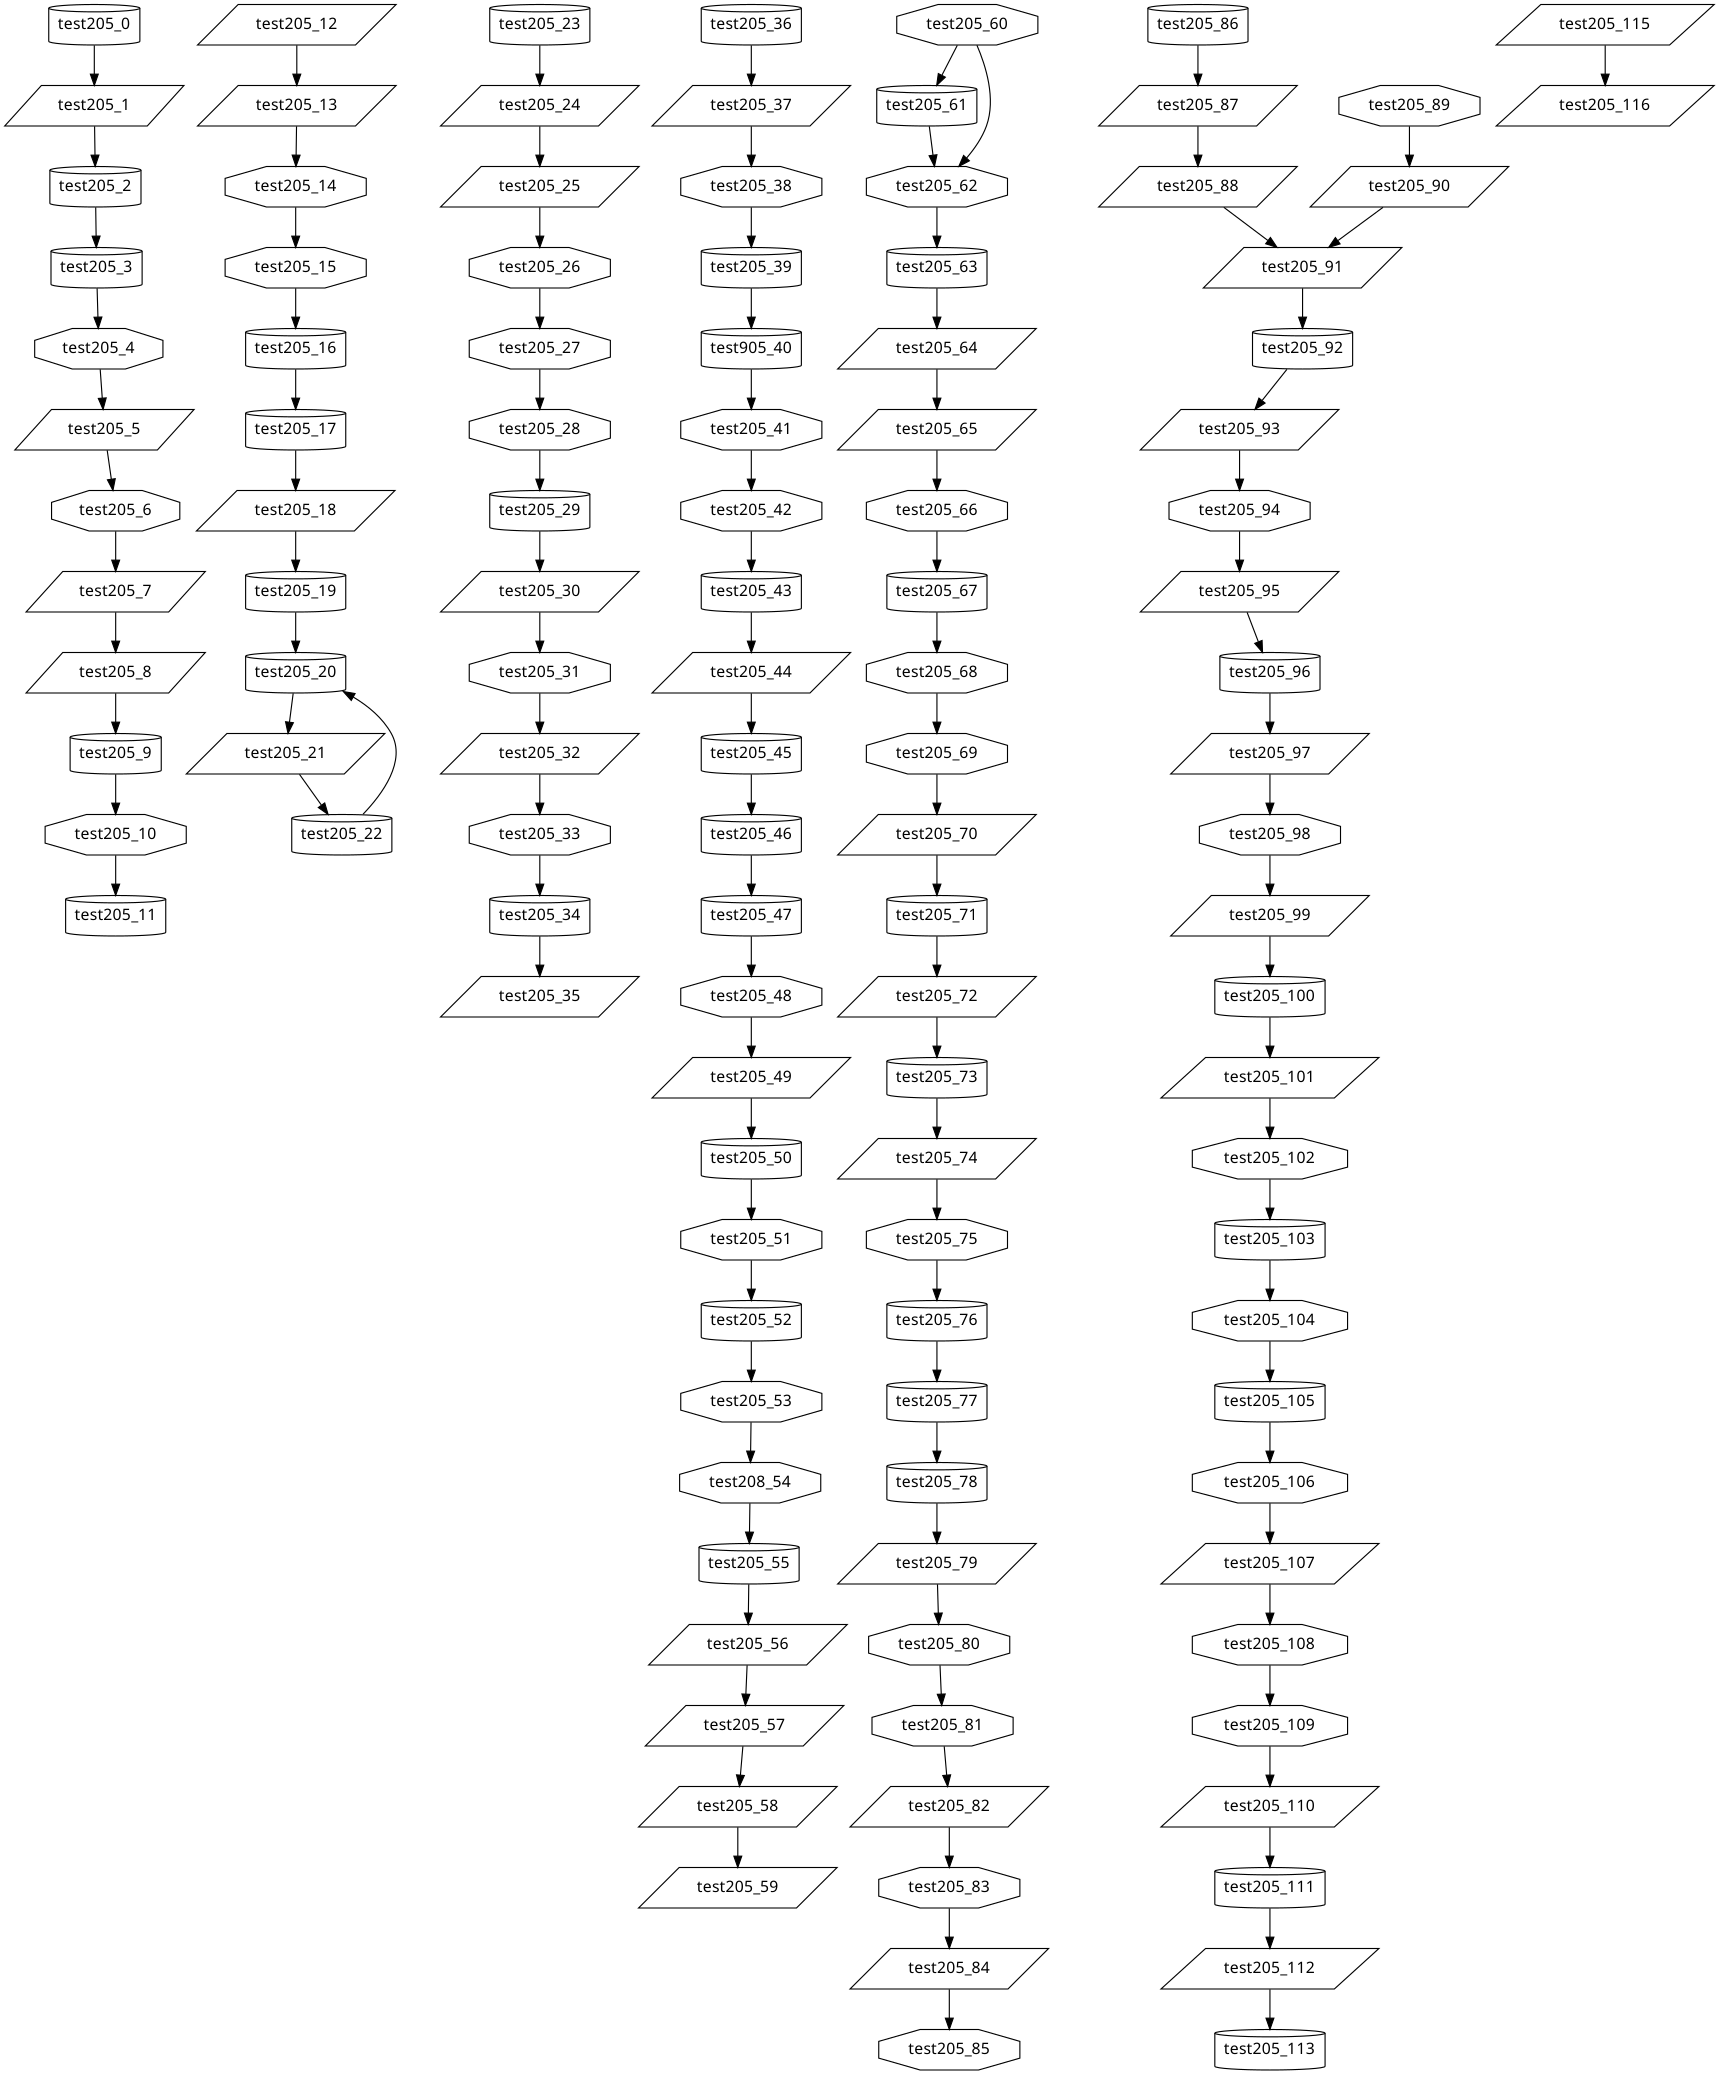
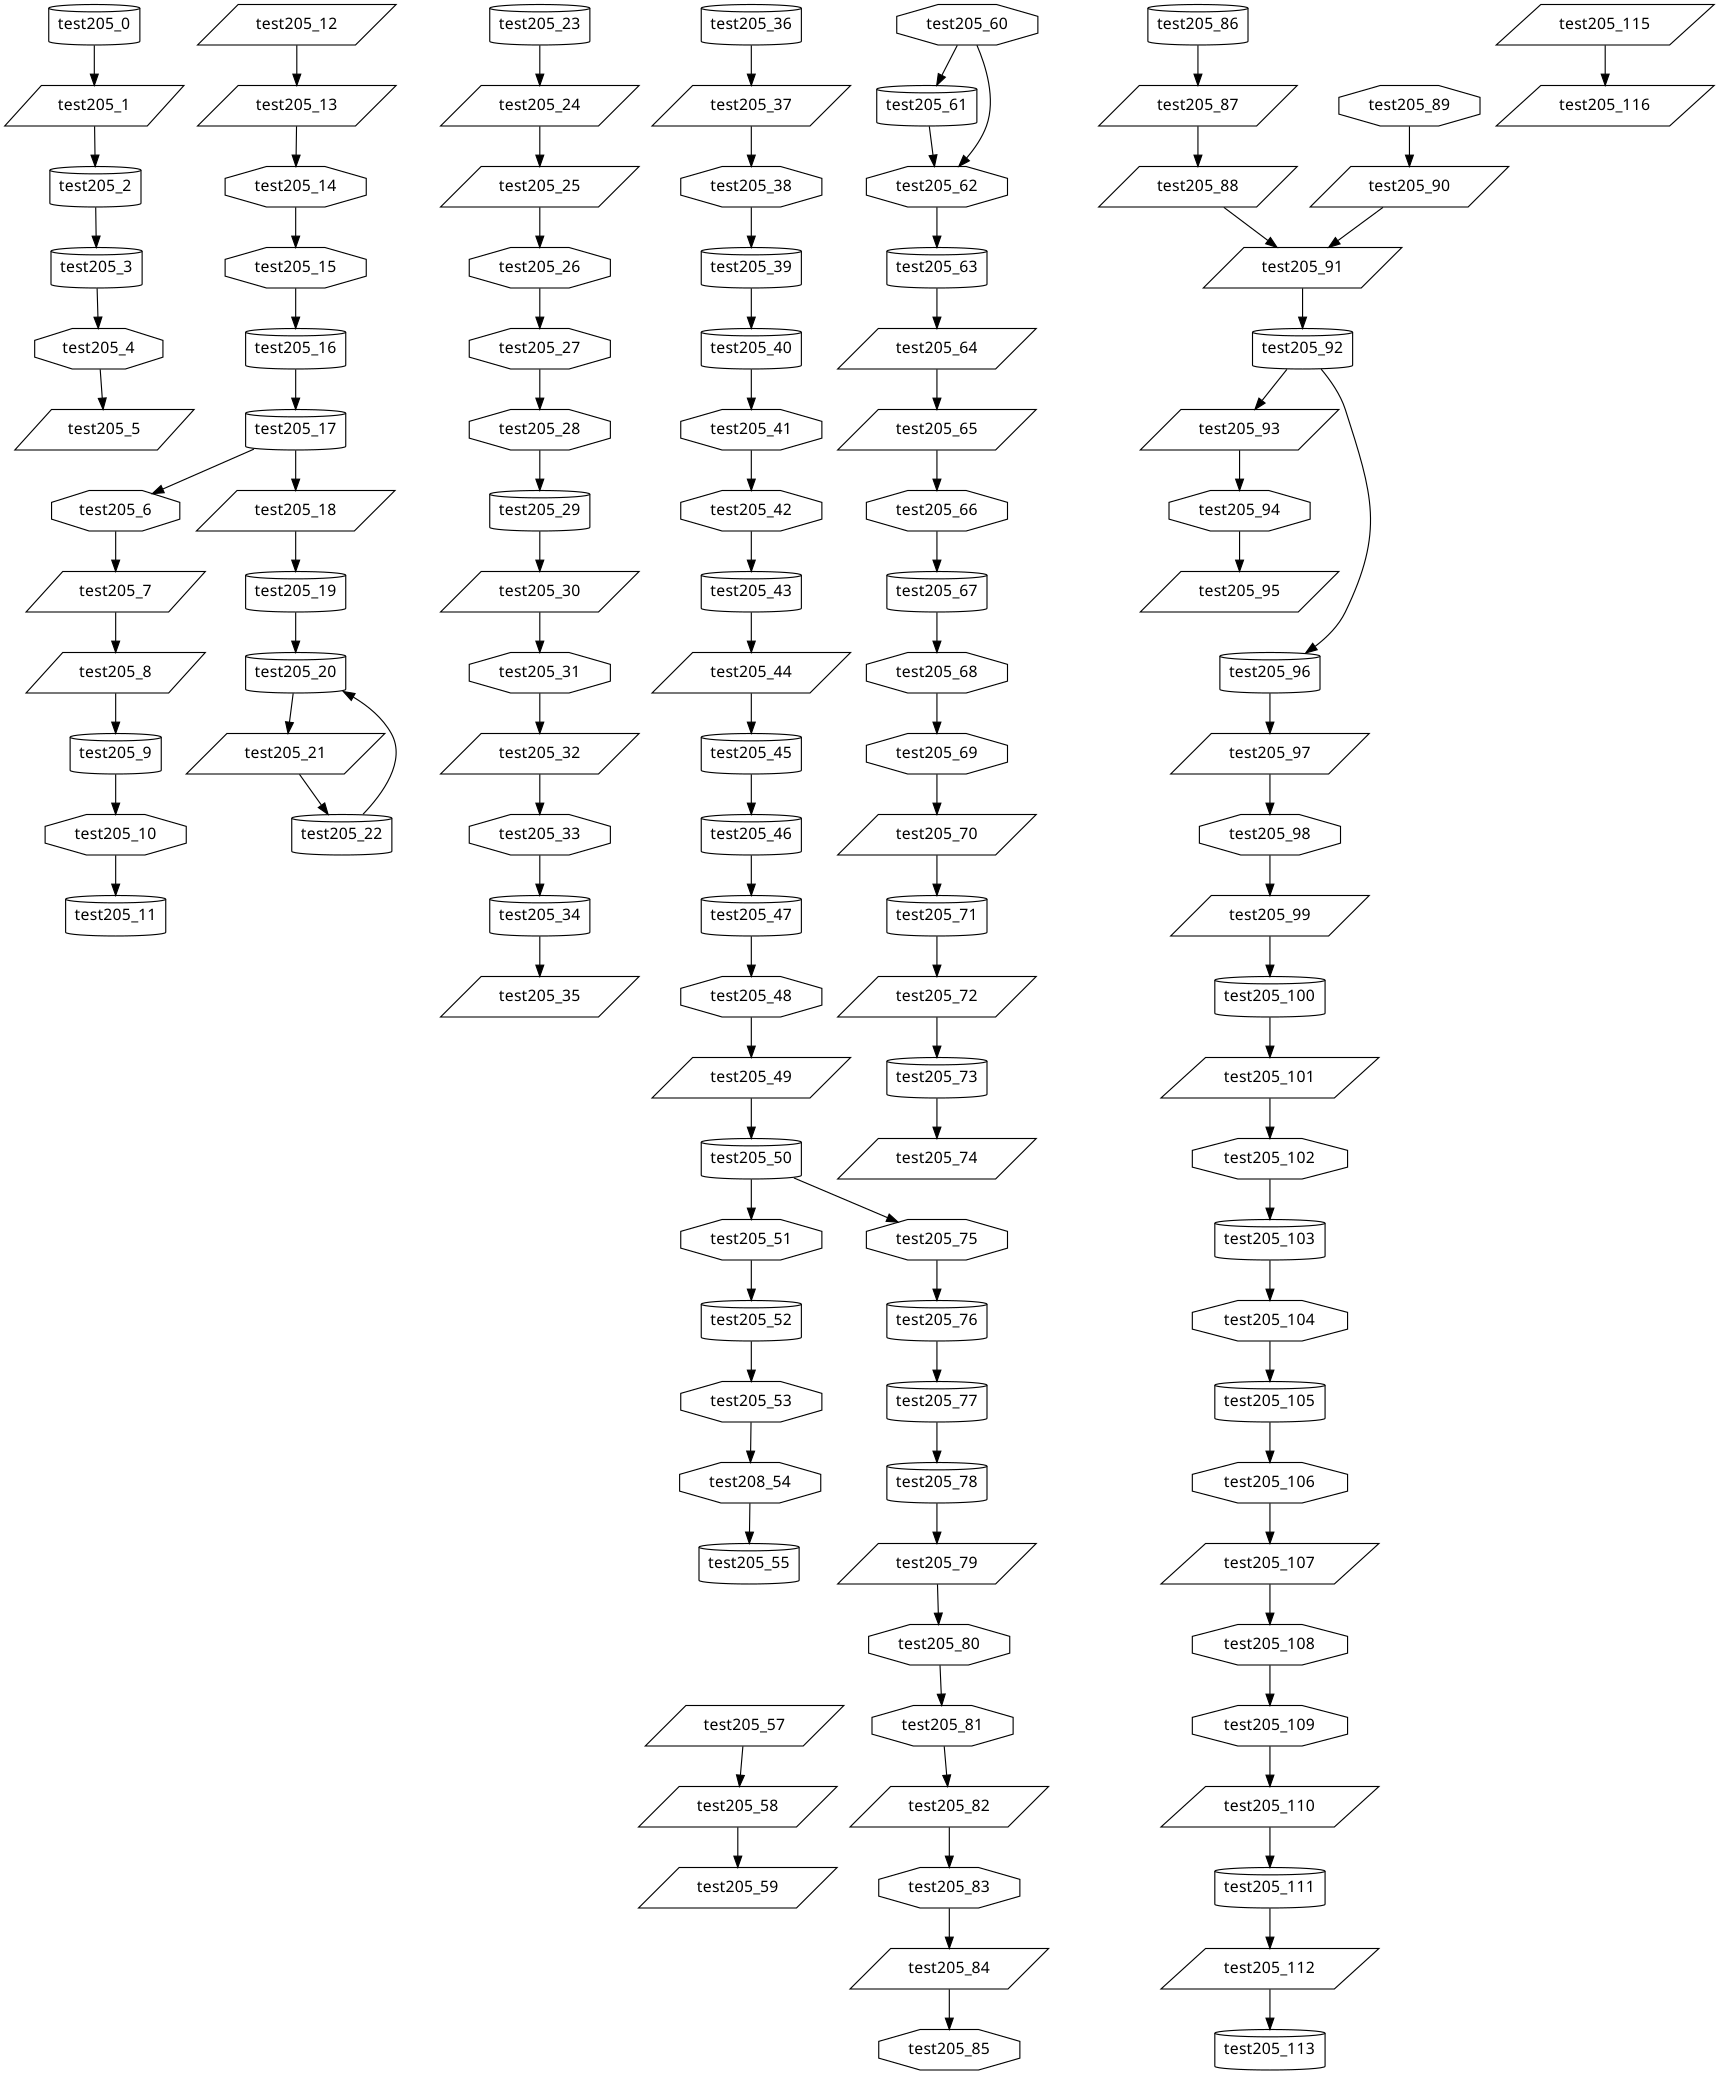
node "test905_40": label "test905_40" -> "test205_40"
edge "test205_5" -> "test205_6": now "test205_17" -> "test205_6"
edge "test205_95" -> "test205_96": now "test205_92" -> "test205_96"
edge "test205_74" -> "test205_75": now "test205_50" -> "test205_75"
node "test205_56": removed
